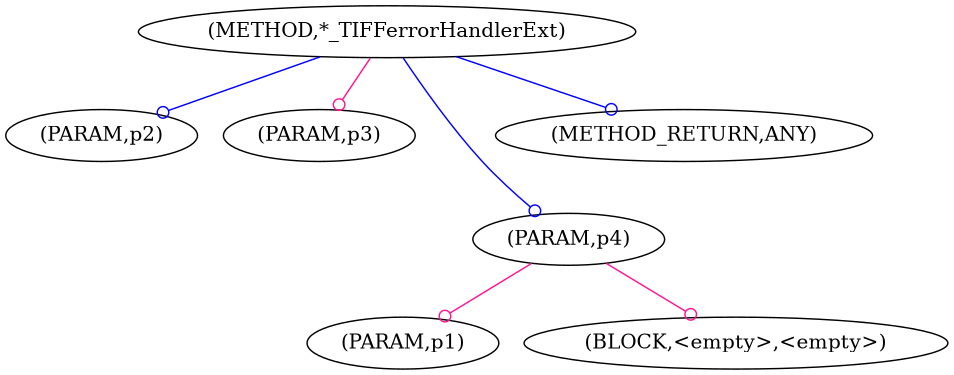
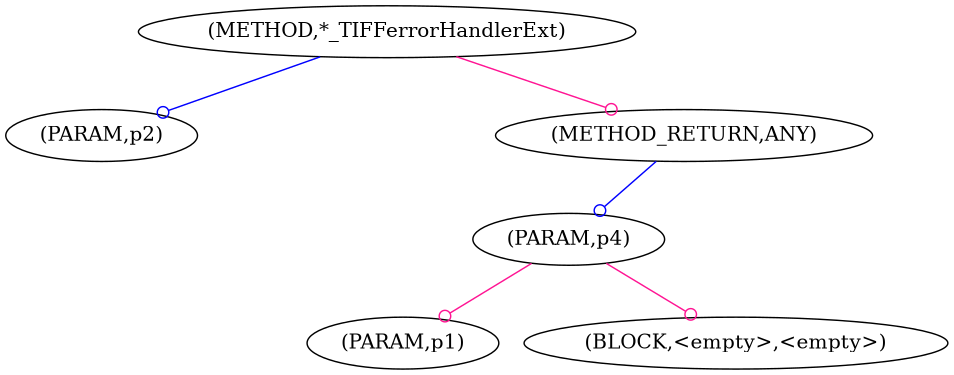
edge "(METHOD,*_TIFFerrorHandlerExt)" -> "(METHOD_RETURN,ANY)": color blue -> deeppink
node "(PARAM,p3)": removed
edge "(METHOD,*_TIFFerrorHandlerExt)" -> "(PARAM,p4)": now "(METHOD_RETURN,ANY)" -> "(PARAM,p4)"
